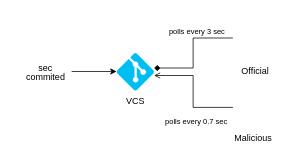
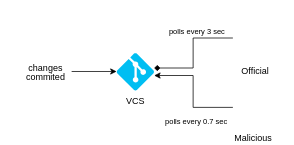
node "sec commited": label "sec commited" -> "changes commited"
edge "Malicious" -> "VCS": arrowhead open -> classic
